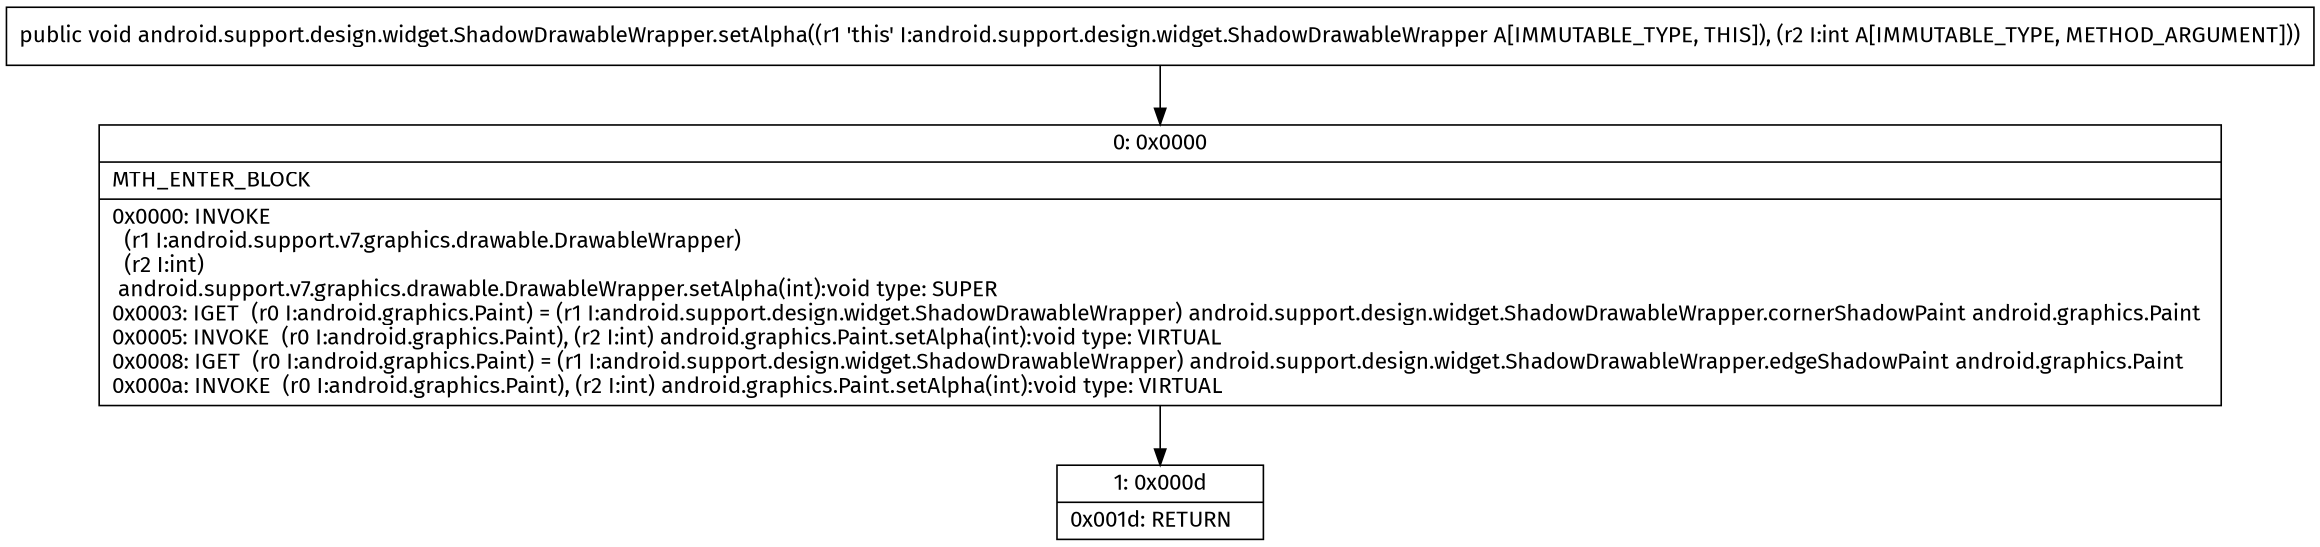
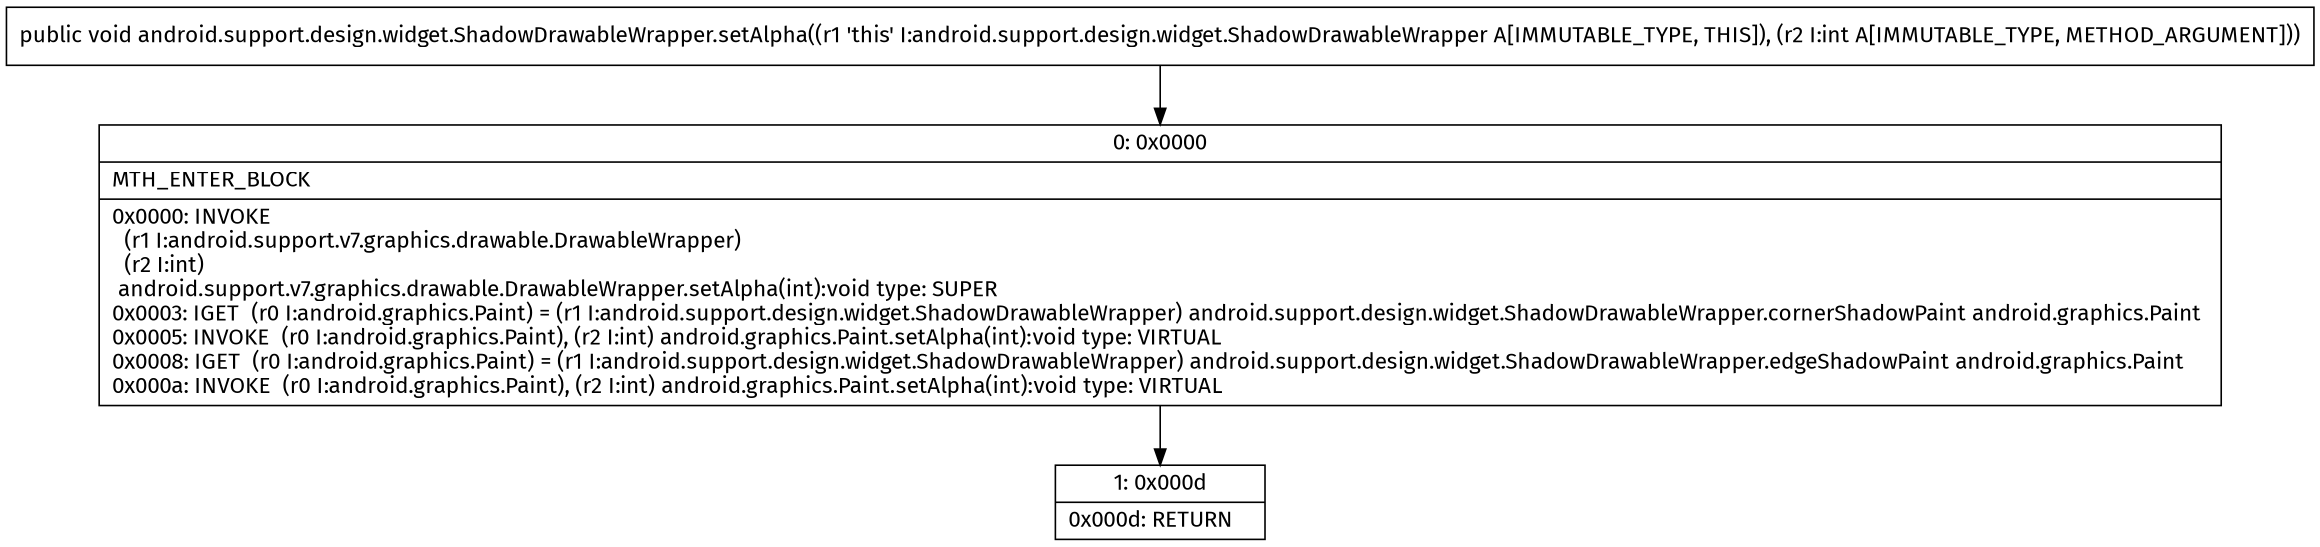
node "1: 0x000d": text "0x001d: RETURN" -> "0x000d: RETURN"
